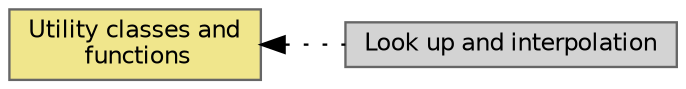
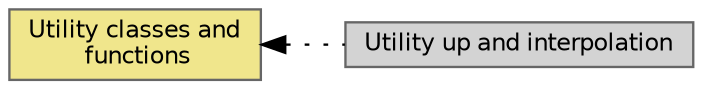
node "Look up and interpolation": label "Look up and interpolation" -> "Utility up and interpolation"
